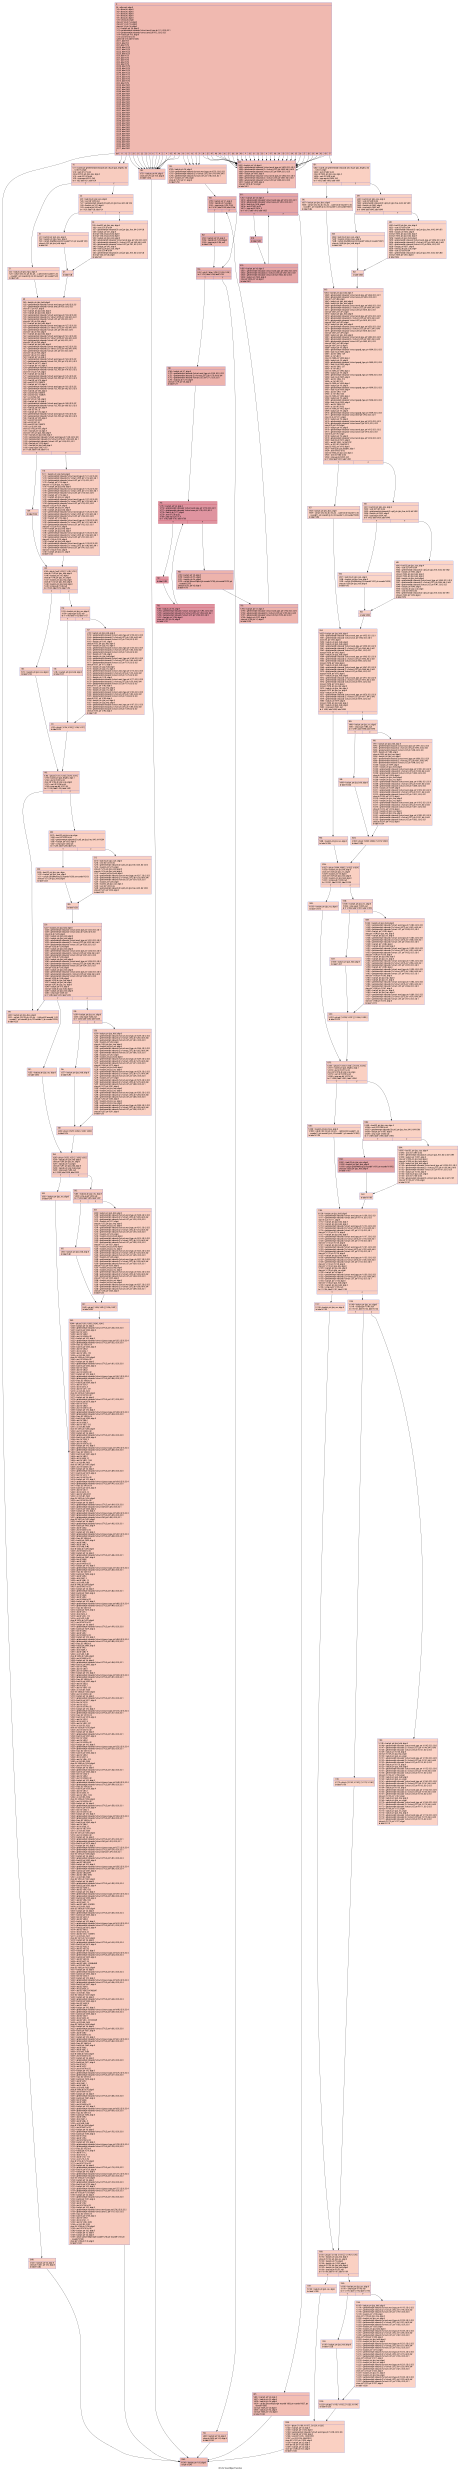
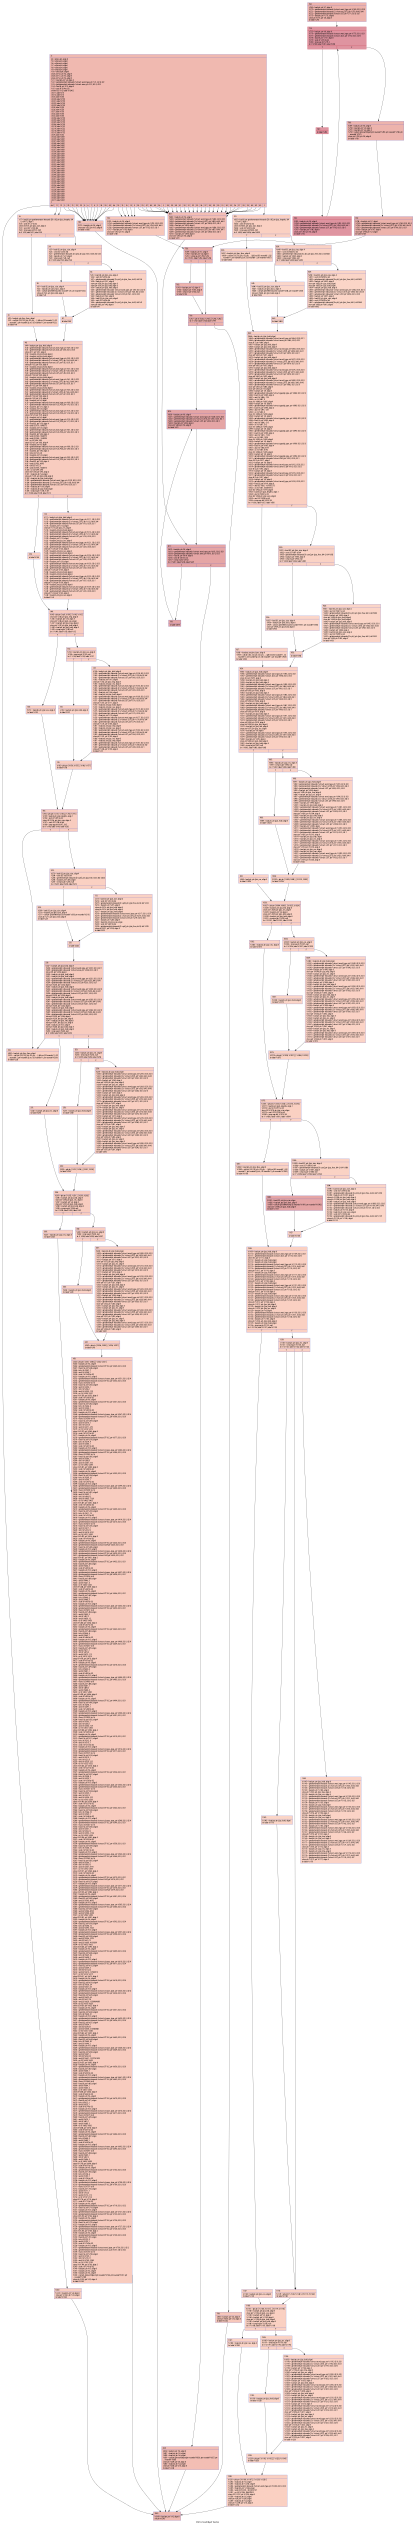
edge "766:" -> "768:": now "766:" -> "819:"
node "1142:": added
